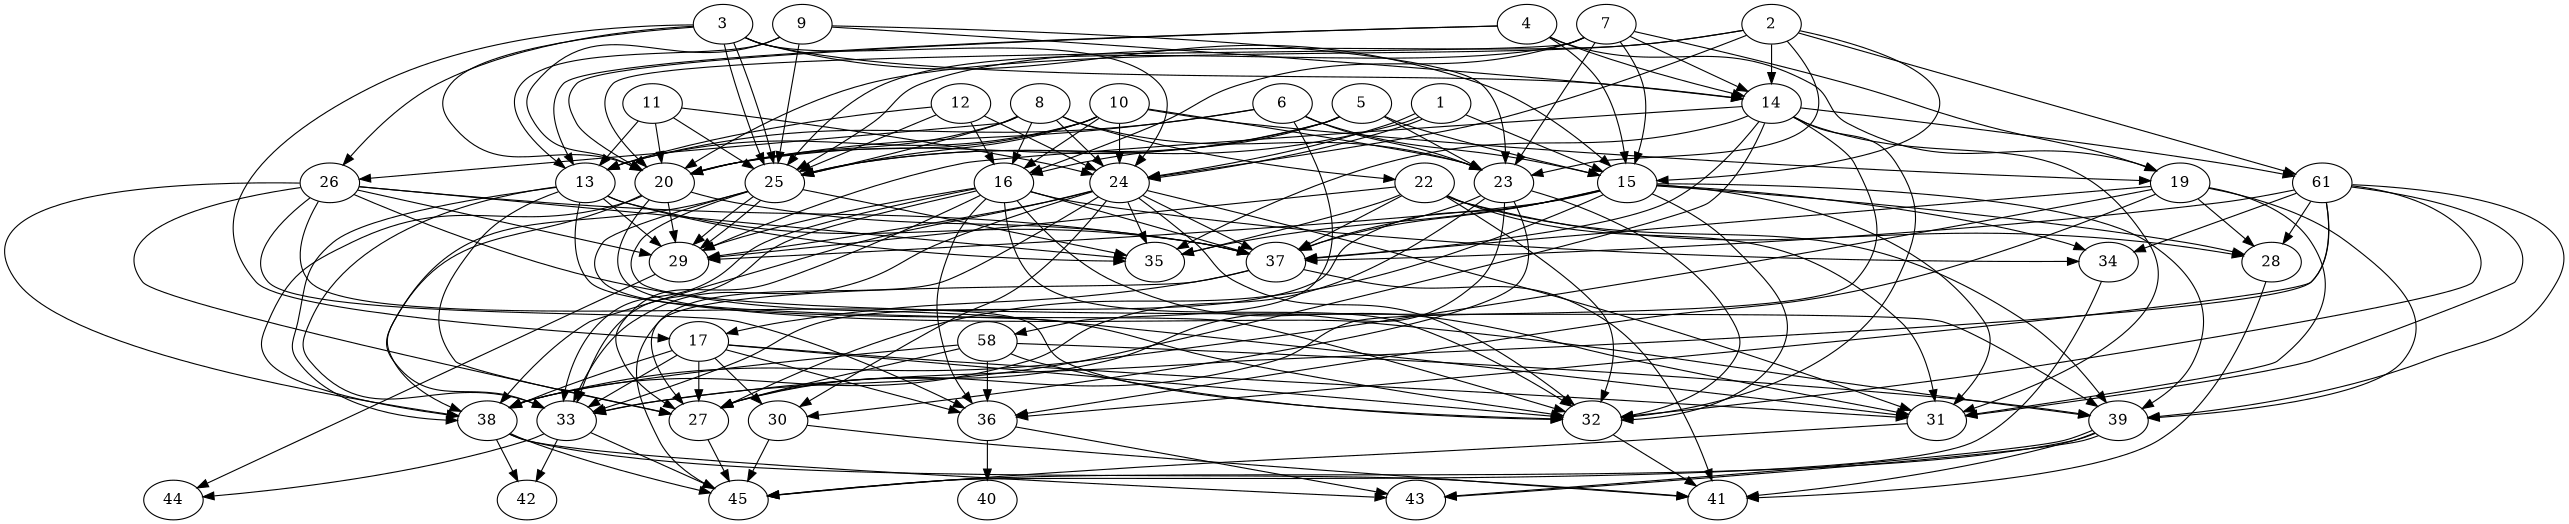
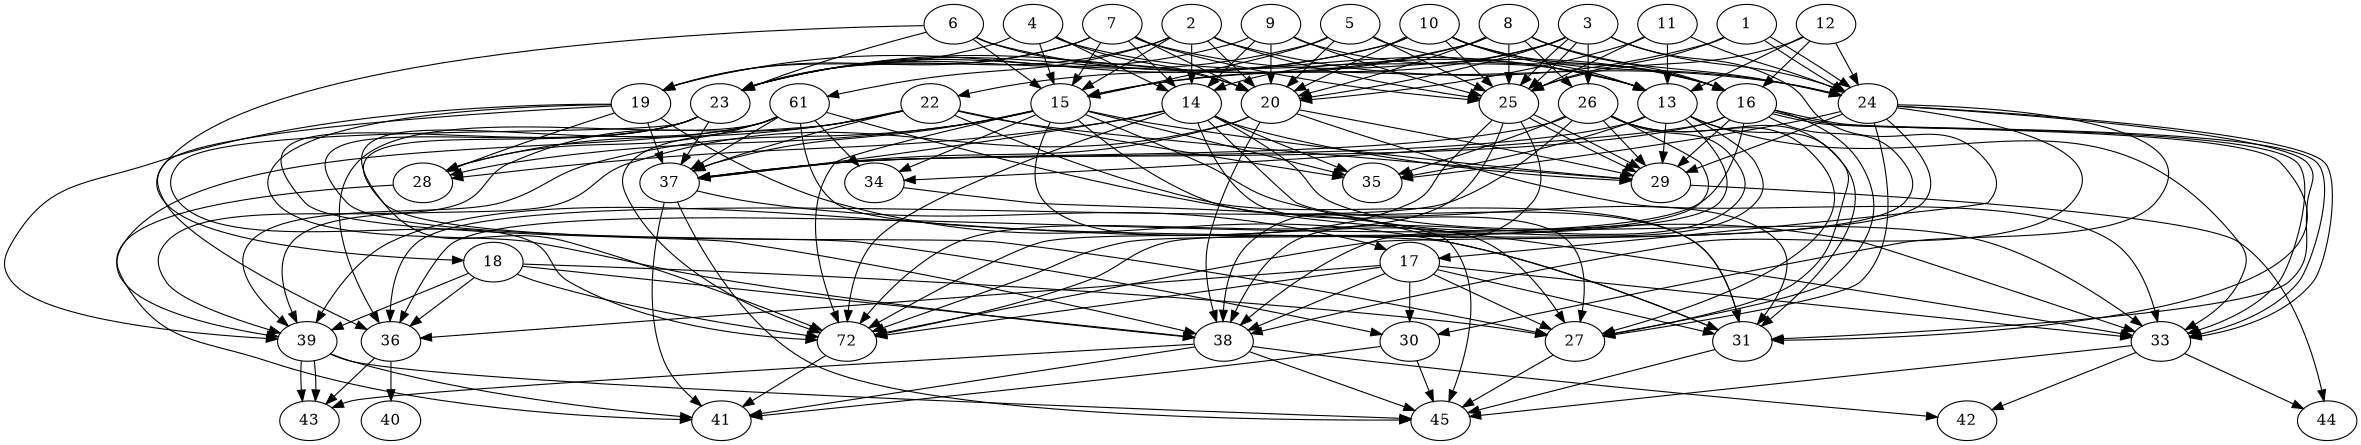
edge "14" -> "61": now "14" -> "28"
edge "24" -> "37": removed
edge "25" -> "35": removed
node "58": label "58" -> "18"
node "32": label "32" -> "72"
